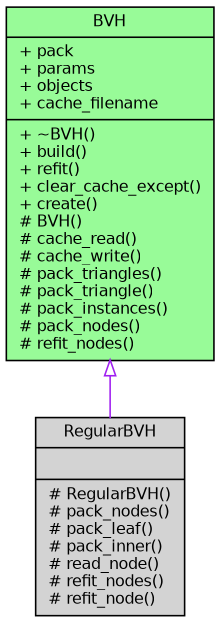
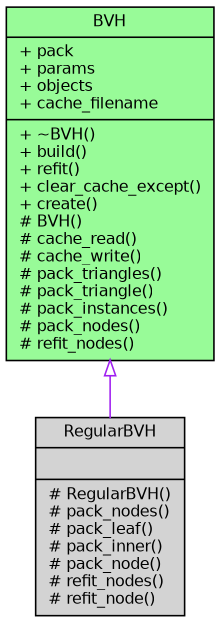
node "RegularBVH": text "# read_node()" -> "# pack_node()"
